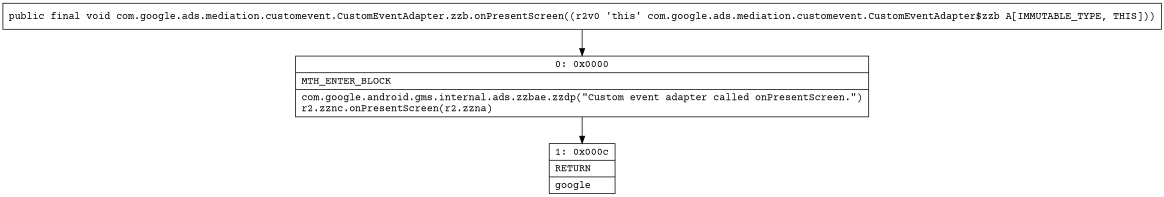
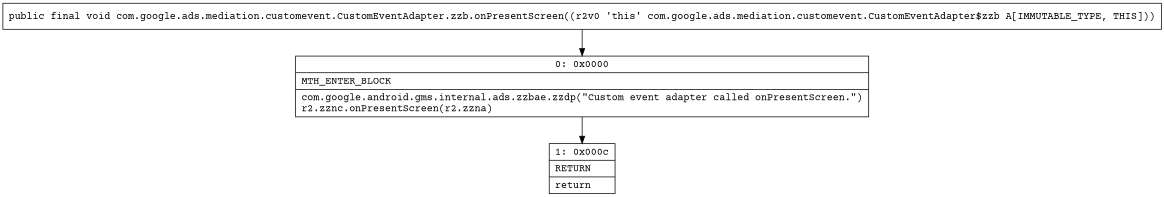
node "1: 0x000c": text "google" -> "return"
